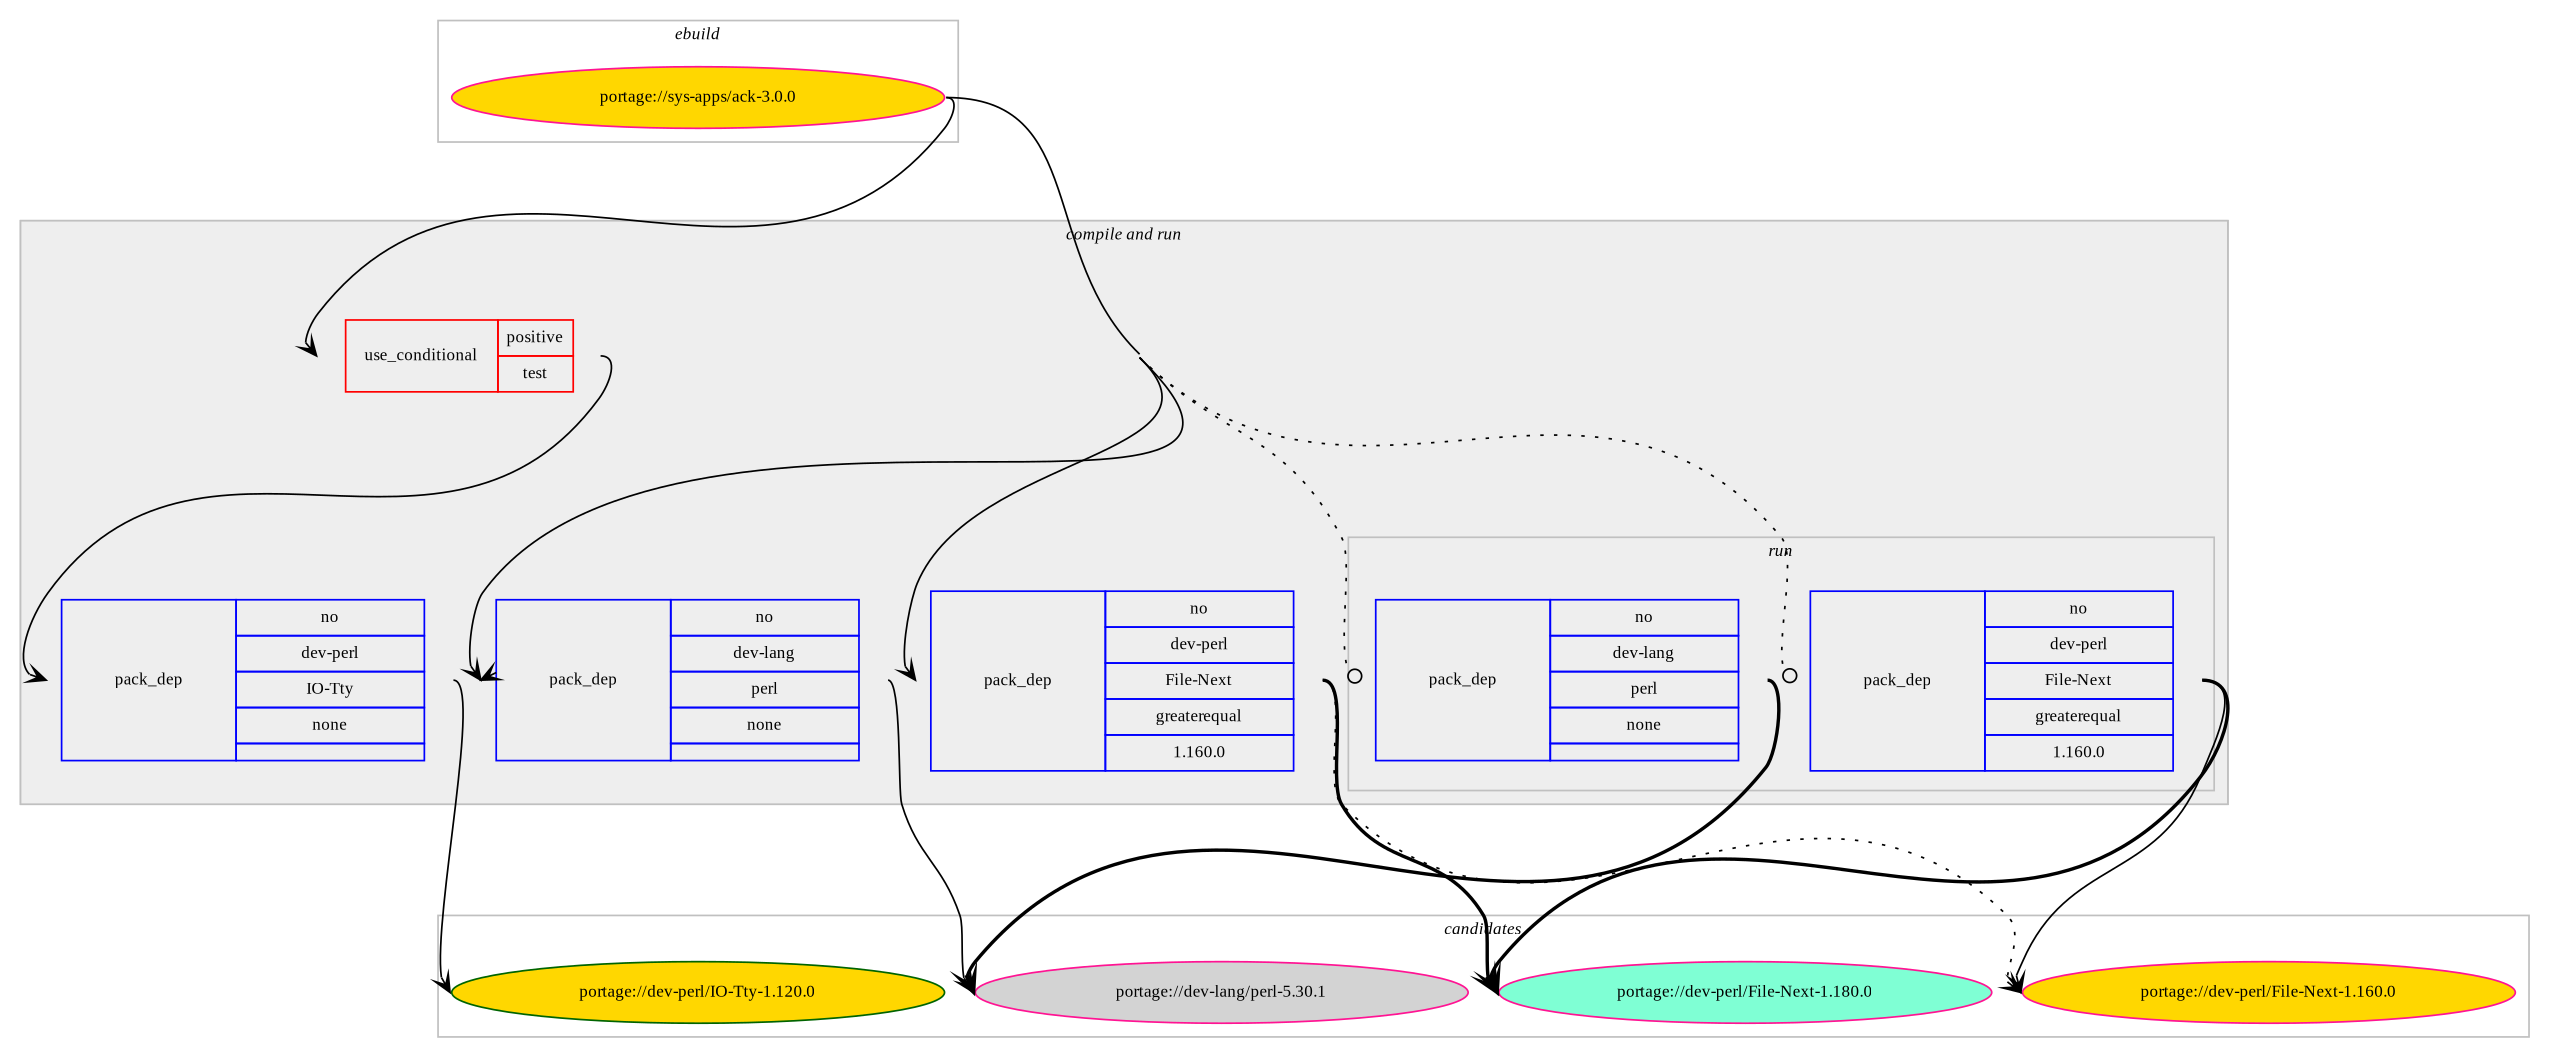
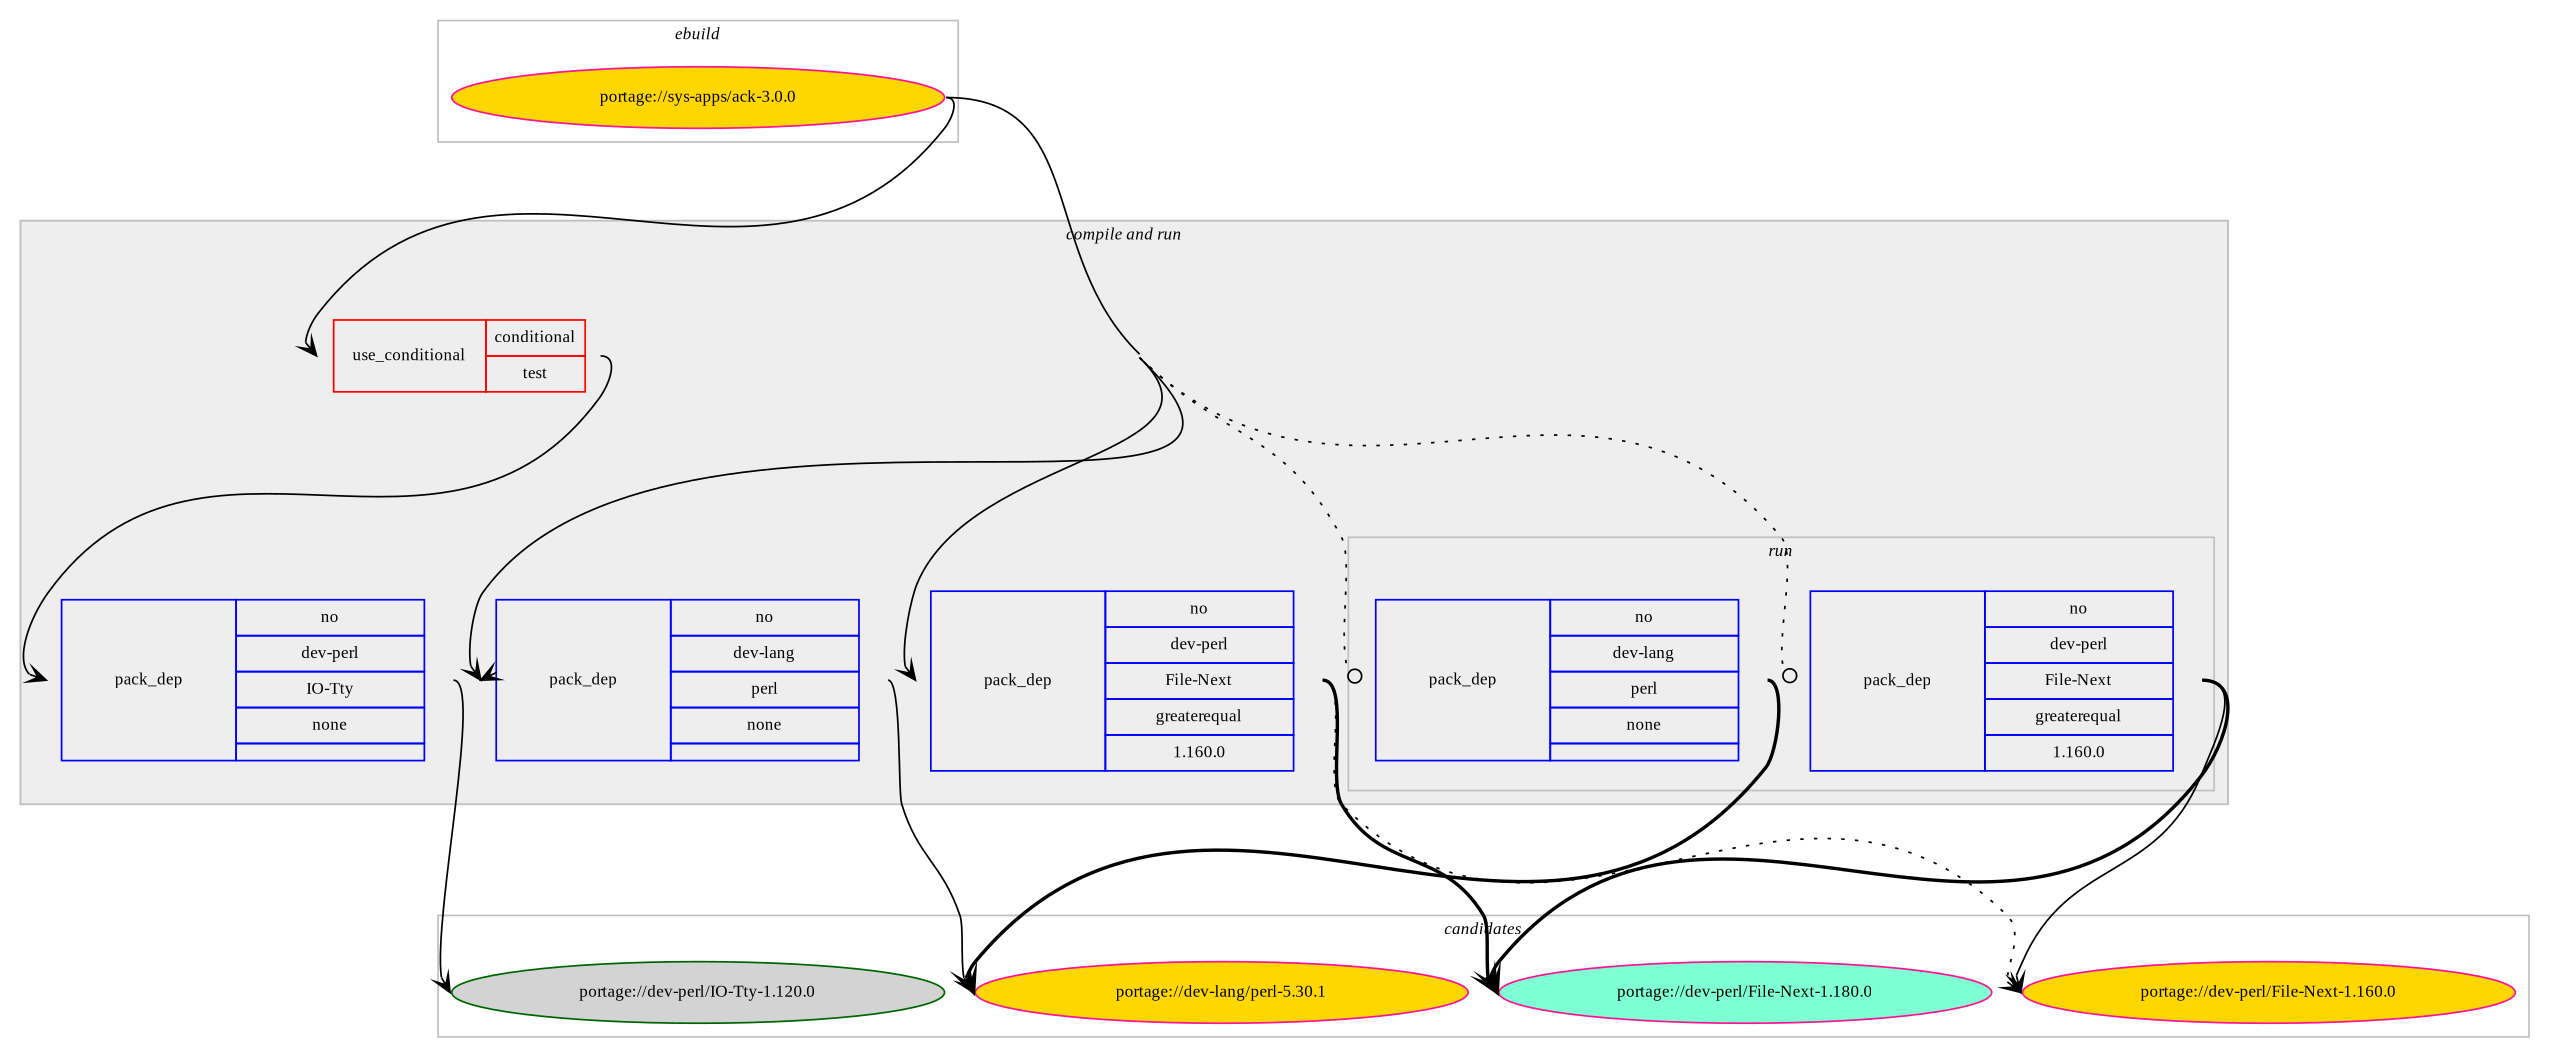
node "use_conditional": text "positive" -> "conditional"
node "portage://dev-perl/IO-Tty-1.120.0": fillcolor gold -> lightgrey
node "portage://dev-lang/perl-5.30.1": fillcolor lightgrey -> gold
